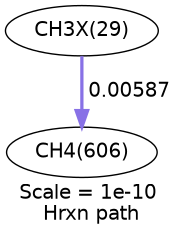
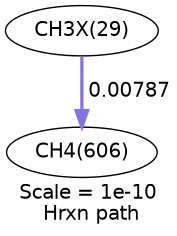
edge "CH3X(29)" -> "CH4(606)": label " 0.00587" -> " 0.00787"
